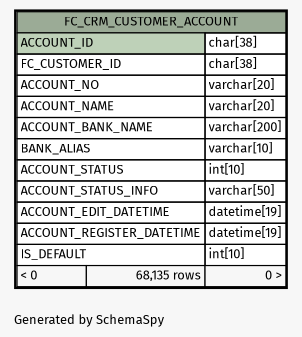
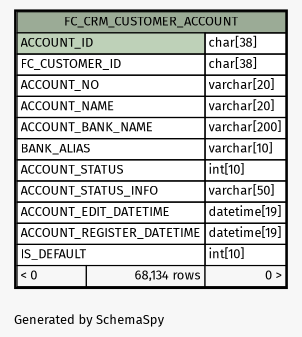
node "FC_CRM_CUSTOMER_ACCOUNT": text "68,135 rows" -> "68,134 rows"
